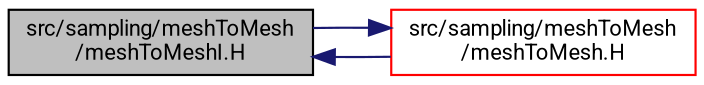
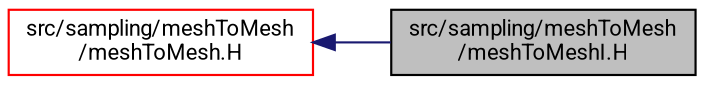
edge "src/sampling/meshToMesh /meshToMesh.H" -> "src/sampling/meshToMesh /meshToMeshI.H": removed
